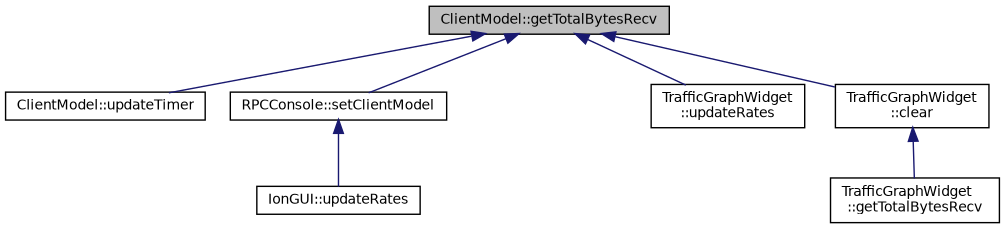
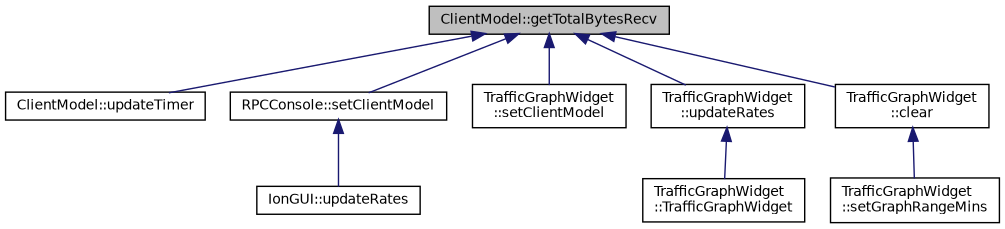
node "TrafficGraphWidget ::setClientModel": added
node "TrafficGraphWidget ::TrafficGraphWidget": added
node "TrafficGraphWidget ::getTotalBytesRecv": label "TrafficGraphWidget ::getTotalBytesRecv" -> "TrafficGraphWidget ::setGraphRangeMins"
